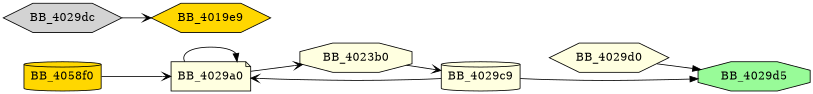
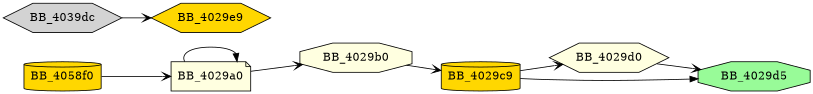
node "BB_4029dc": label "BB_4029dc" -> "BB_4039dc"
node "BB_4019e9": label "BB_4019e9" -> "BB_4029e9"
node "BB_4023b0": label "BB_4023b0" -> "BB_4029b0"
edge "BB_4029d0" -> "BB_4029d5": arrowhead normal -> vee
node "BB_4029c9": fillcolor lightyellow -> gold
edge "BB_4029c9" -> "BB_4029a0": now "BB_4029c9" -> "BB_4029d0"
